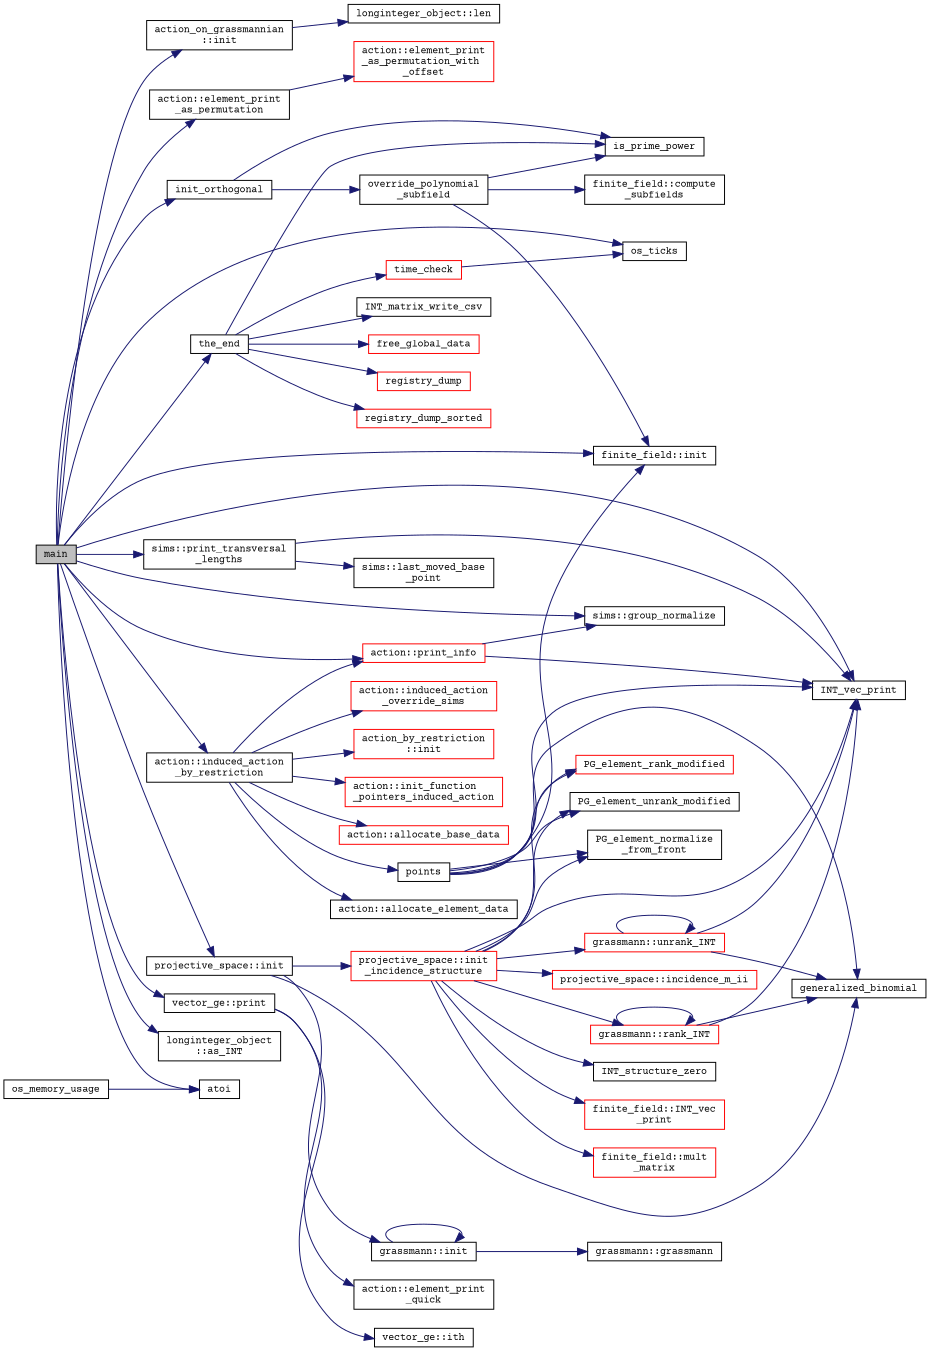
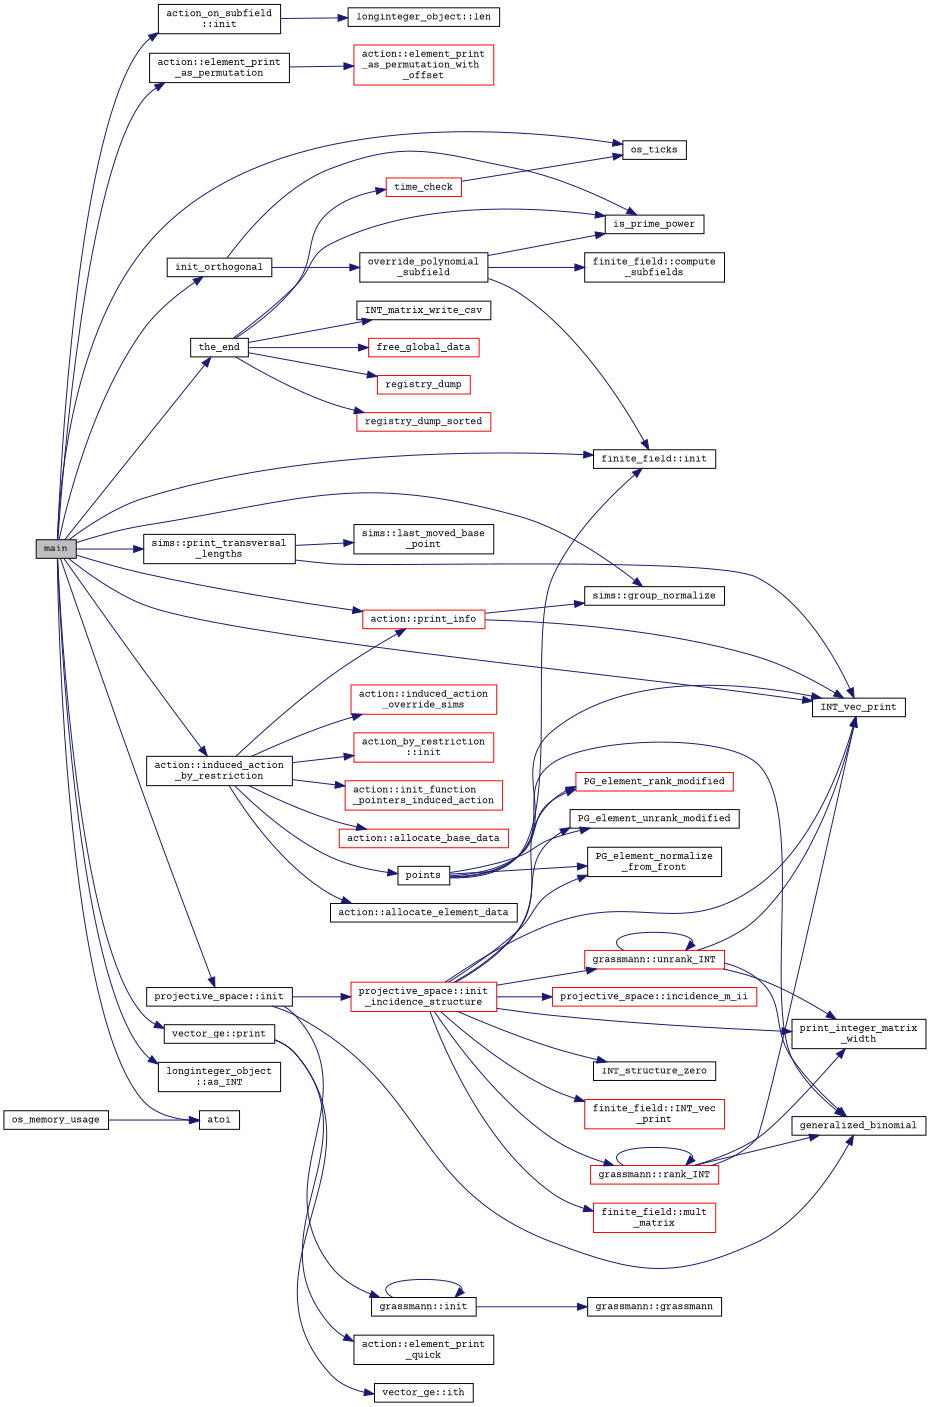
node "action_on_grassmannian ::init": label "action_on_grassmannian ::init" -> "action_on_subfield ::init"
node "print_integer_matrix _width": added
